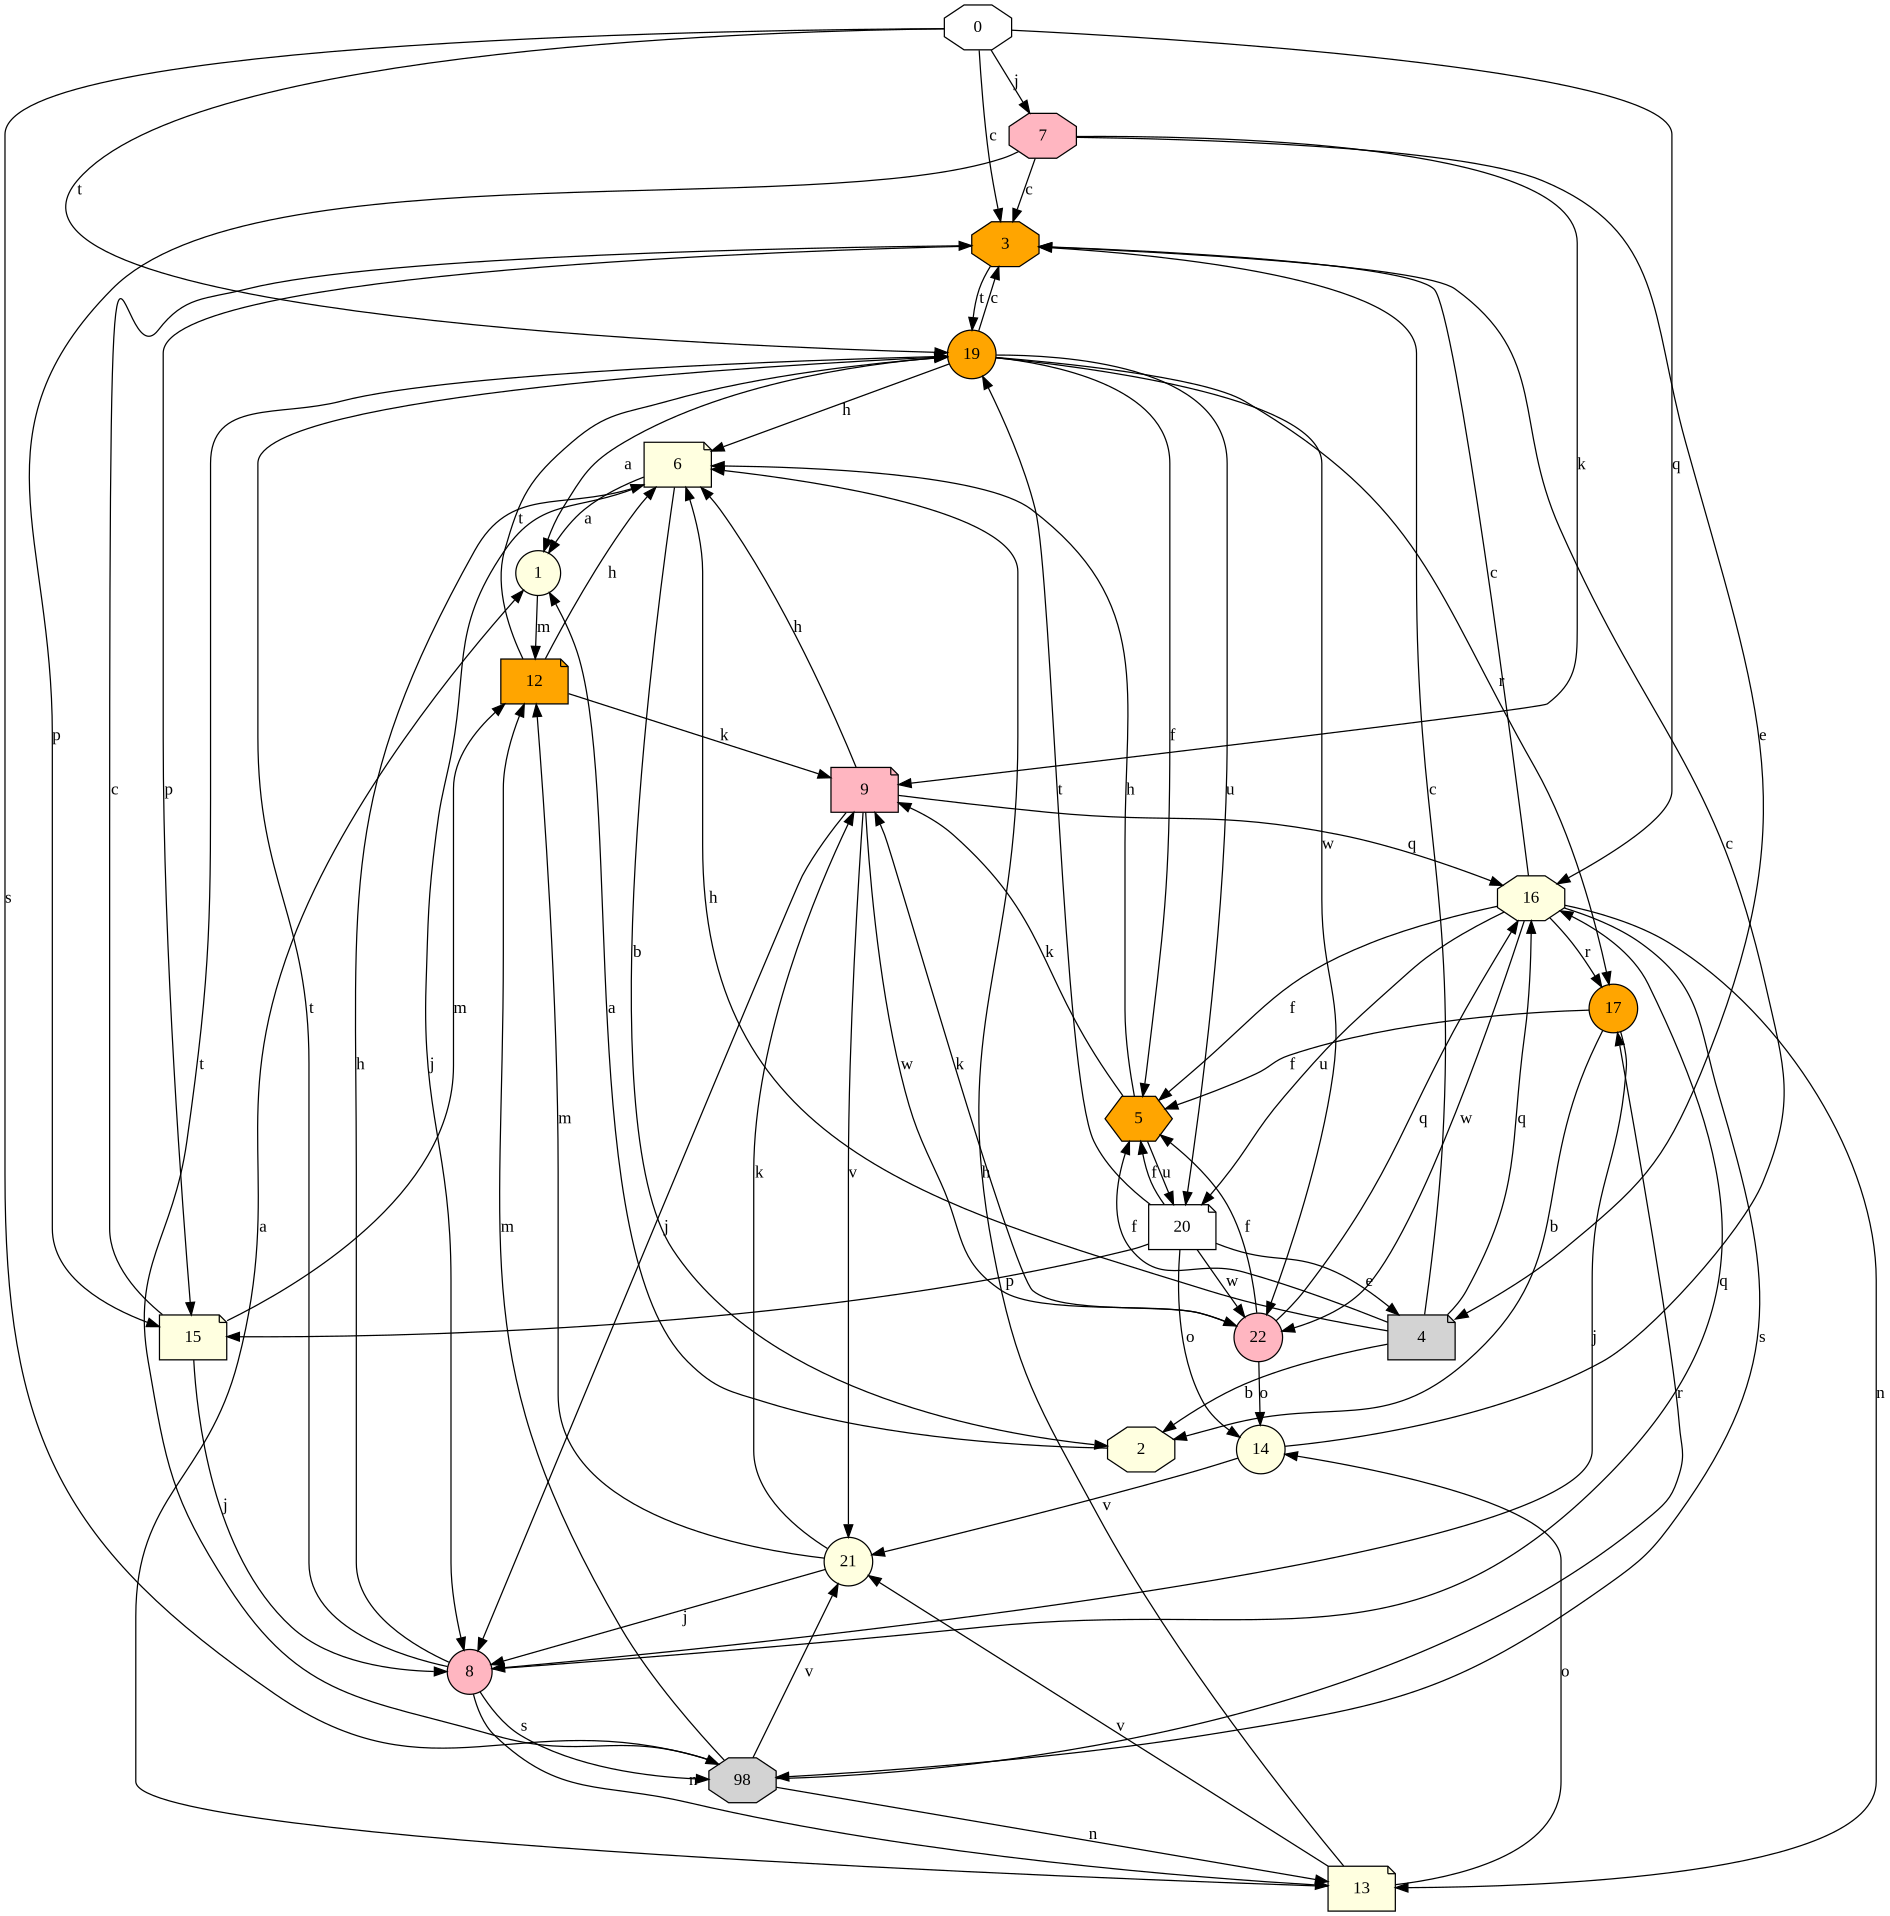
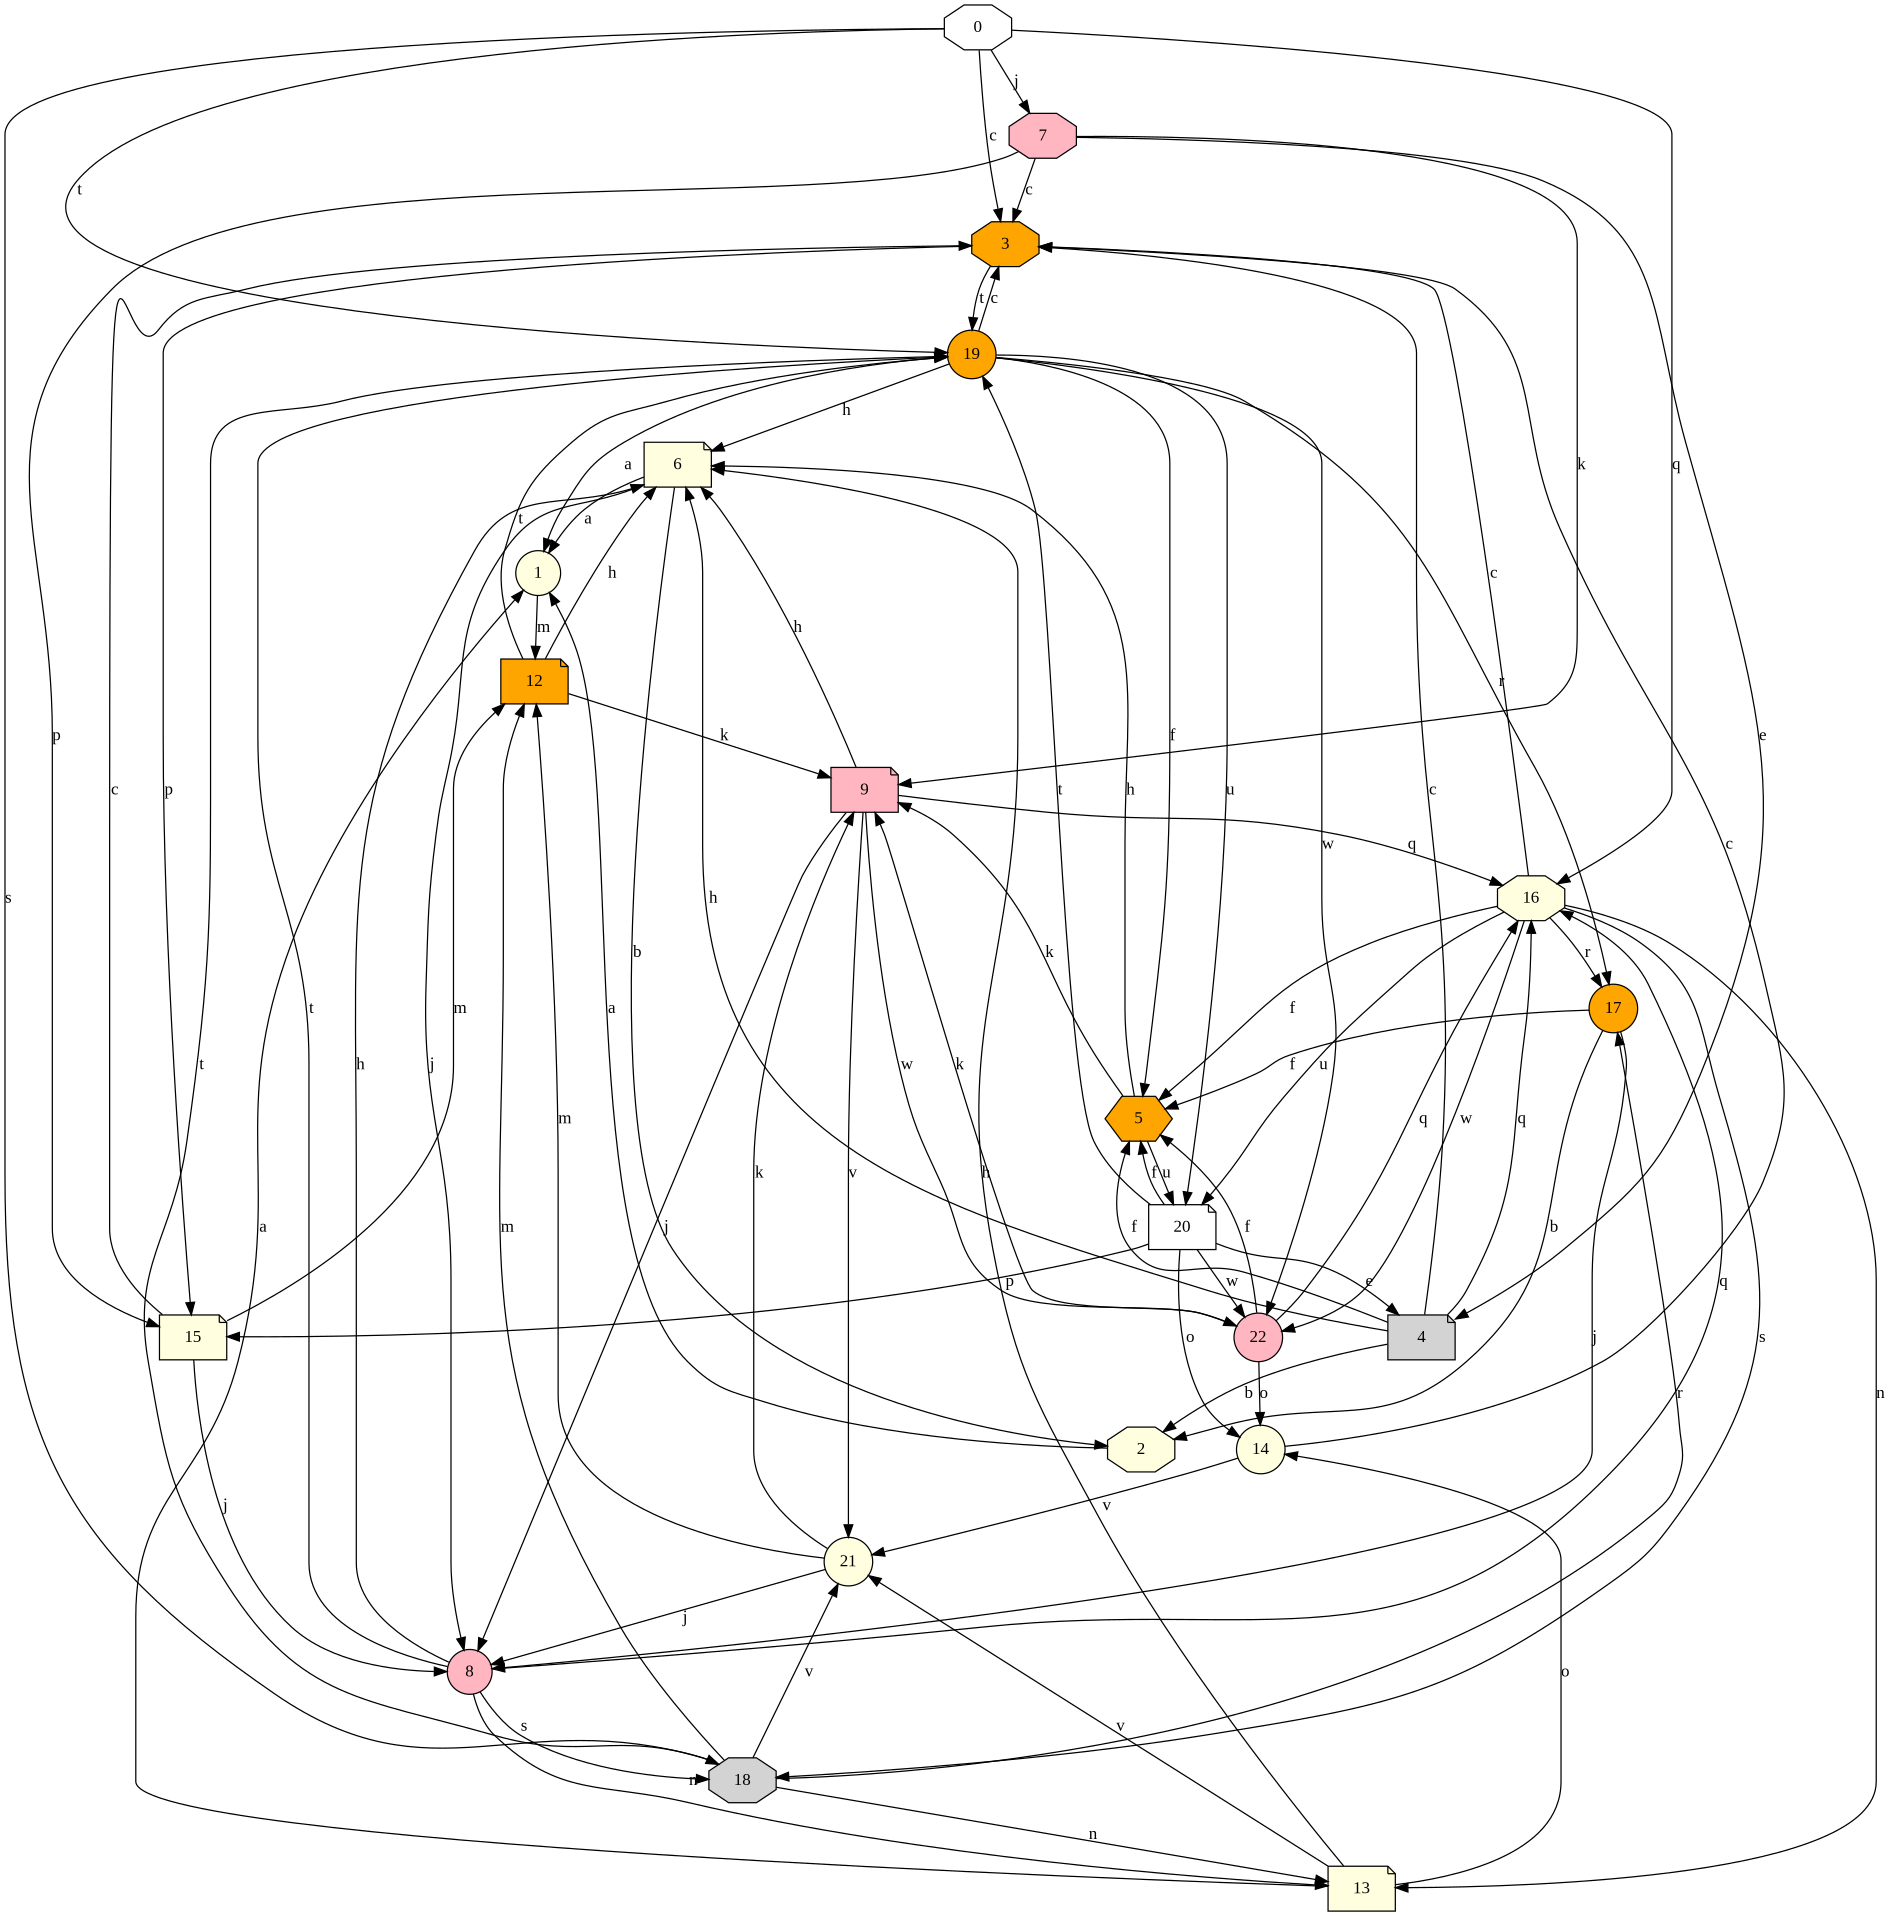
node "98": label "98" -> "18"
